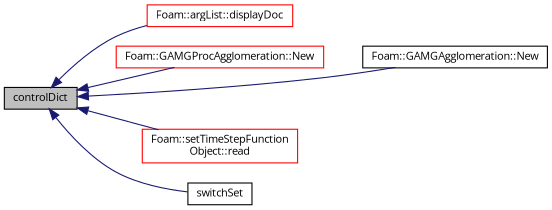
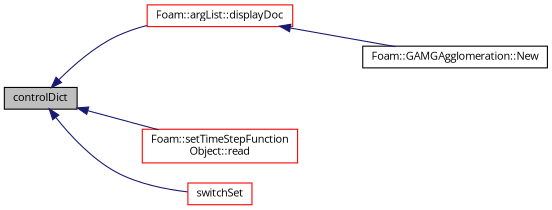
node "Foam::GAMGProcAgglomeration::New": removed
edge "Foam::GAMGAgglomeration::New" -> "controlDict": now "Foam::GAMGAgglomeration::New" -> "Foam::argList::displayDoc"
node "switchSet": color black -> red
